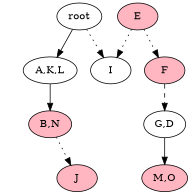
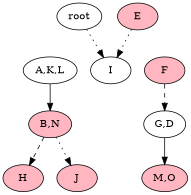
edge "root" -> "A,K,L": removed
edge "E" -> "F": removed
node "H": added
